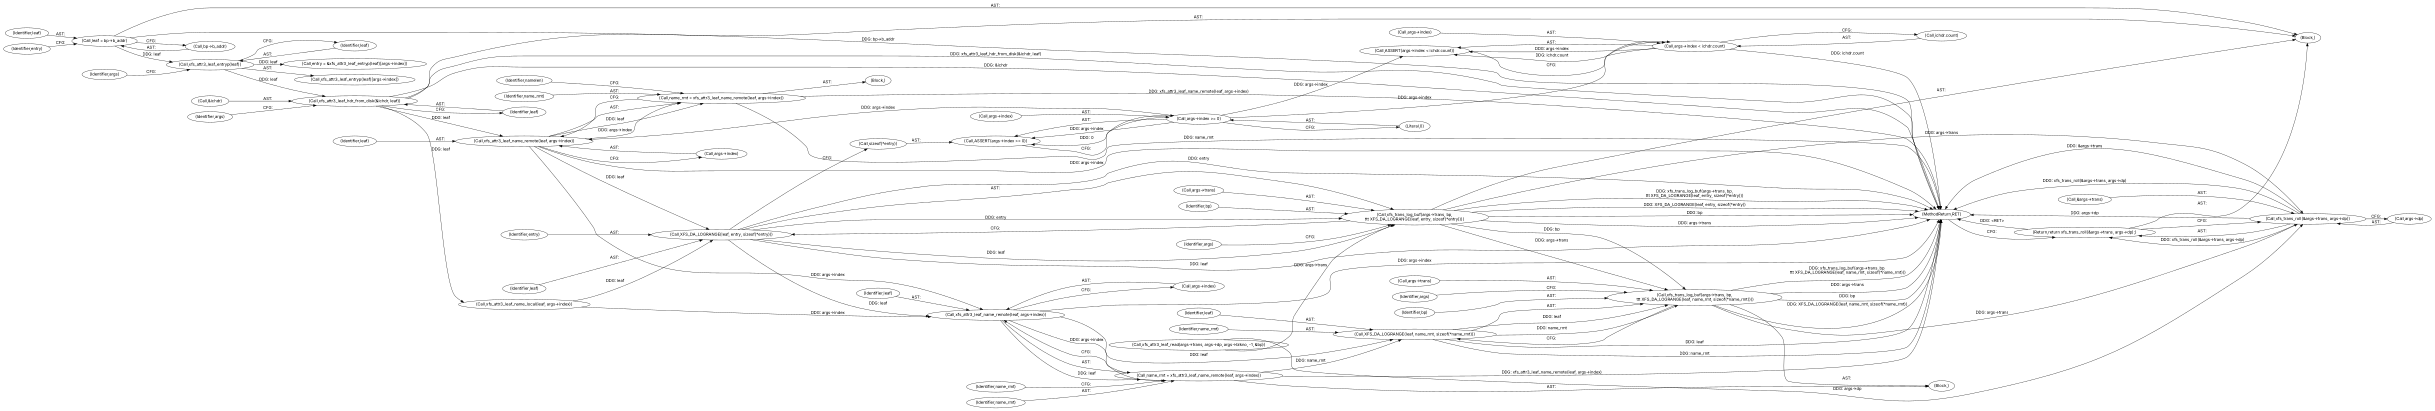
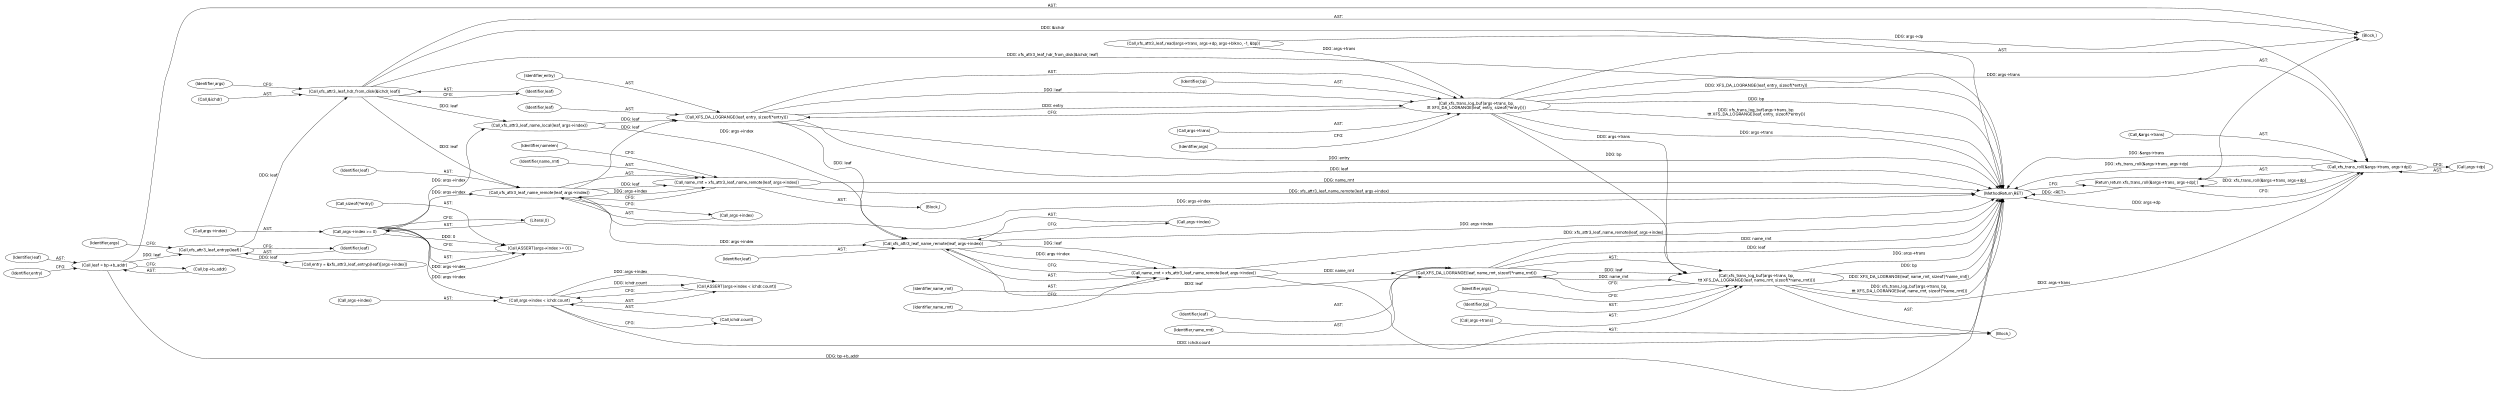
node "(Call,xfs_attr3_leaf_entryp(leaf)[args->index])": removed
edge "(Call,args->index >= 0)" -> "(Call,ASSERT(args->index < ichdr.count))": now "(Call,args->index >= 0)" -> "(Call,xfs_attr3_leaf_name_local(leaf, args->index))"
edge "(Call,XFS_DA_LOGRANGE(leaf, entry, sizeof(*entry)))" -> "(Call,sizeof(*entry))": removed, label "CFG:"
